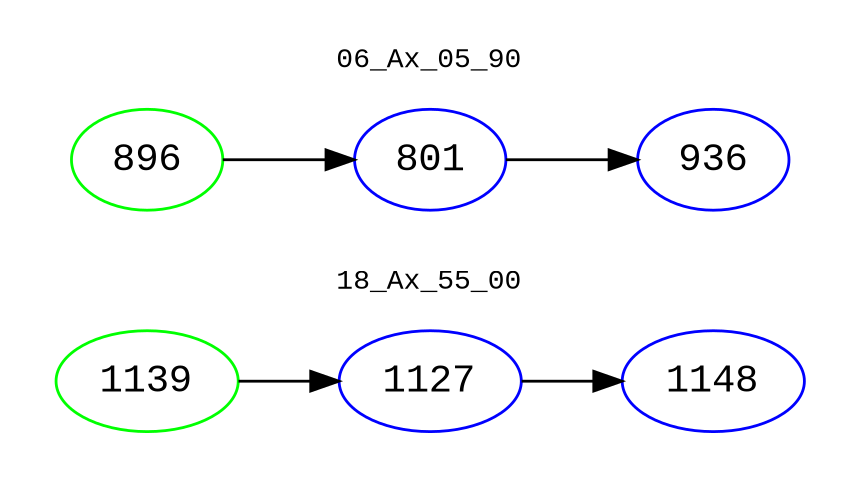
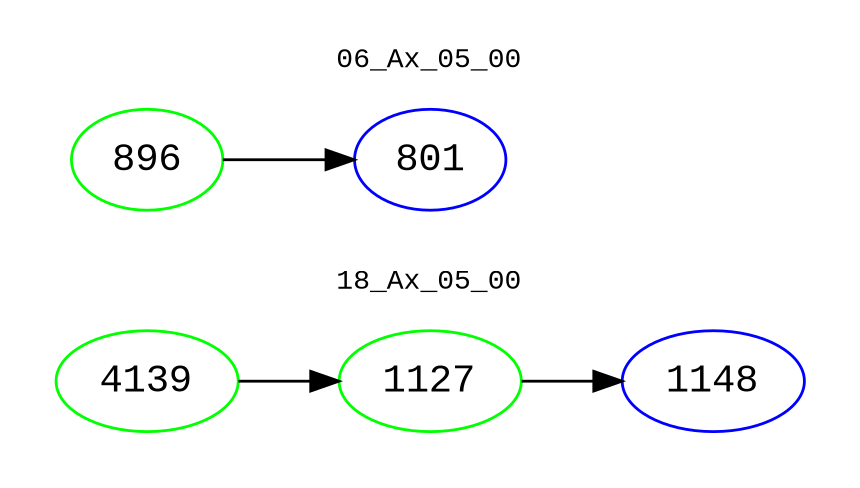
cluster "06_Ax_05_90": label "06_Ax_05_90" -> "06_Ax_05_00"
node "936": removed
cluster "18_Ax_55_00": label "18_Ax_55_00" -> "18_Ax_05_00"
node "1139": label "1139" -> "4139"
node "1127": color blue -> green
